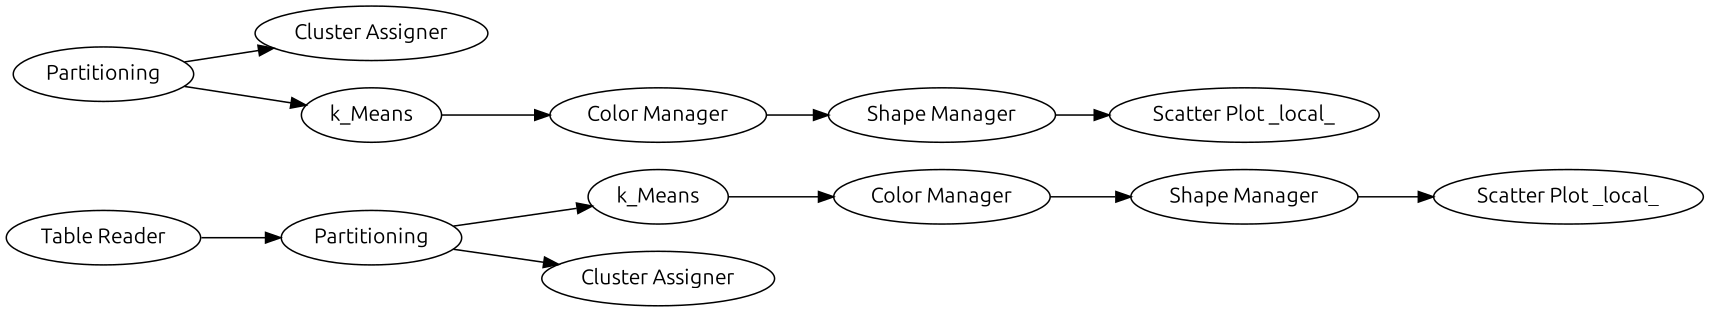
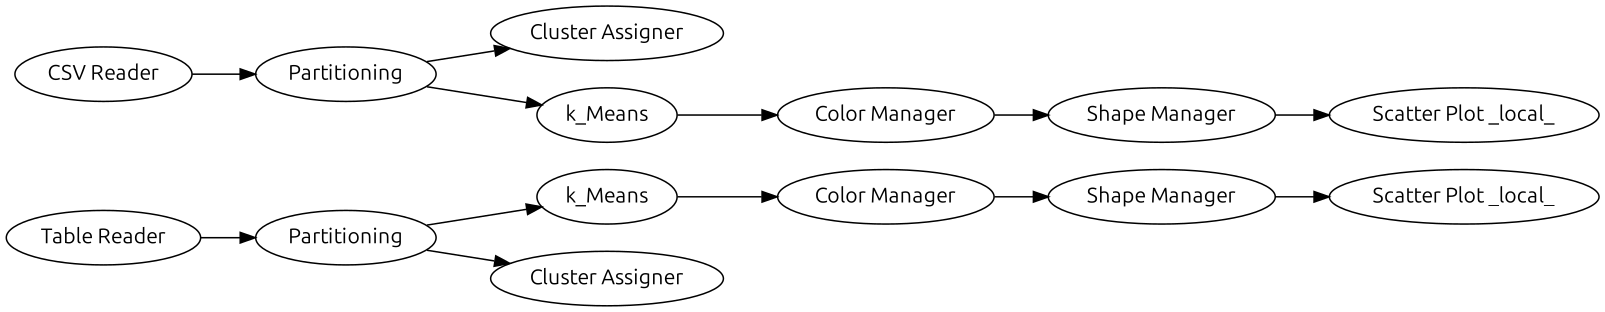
node "CSV Reader": added
